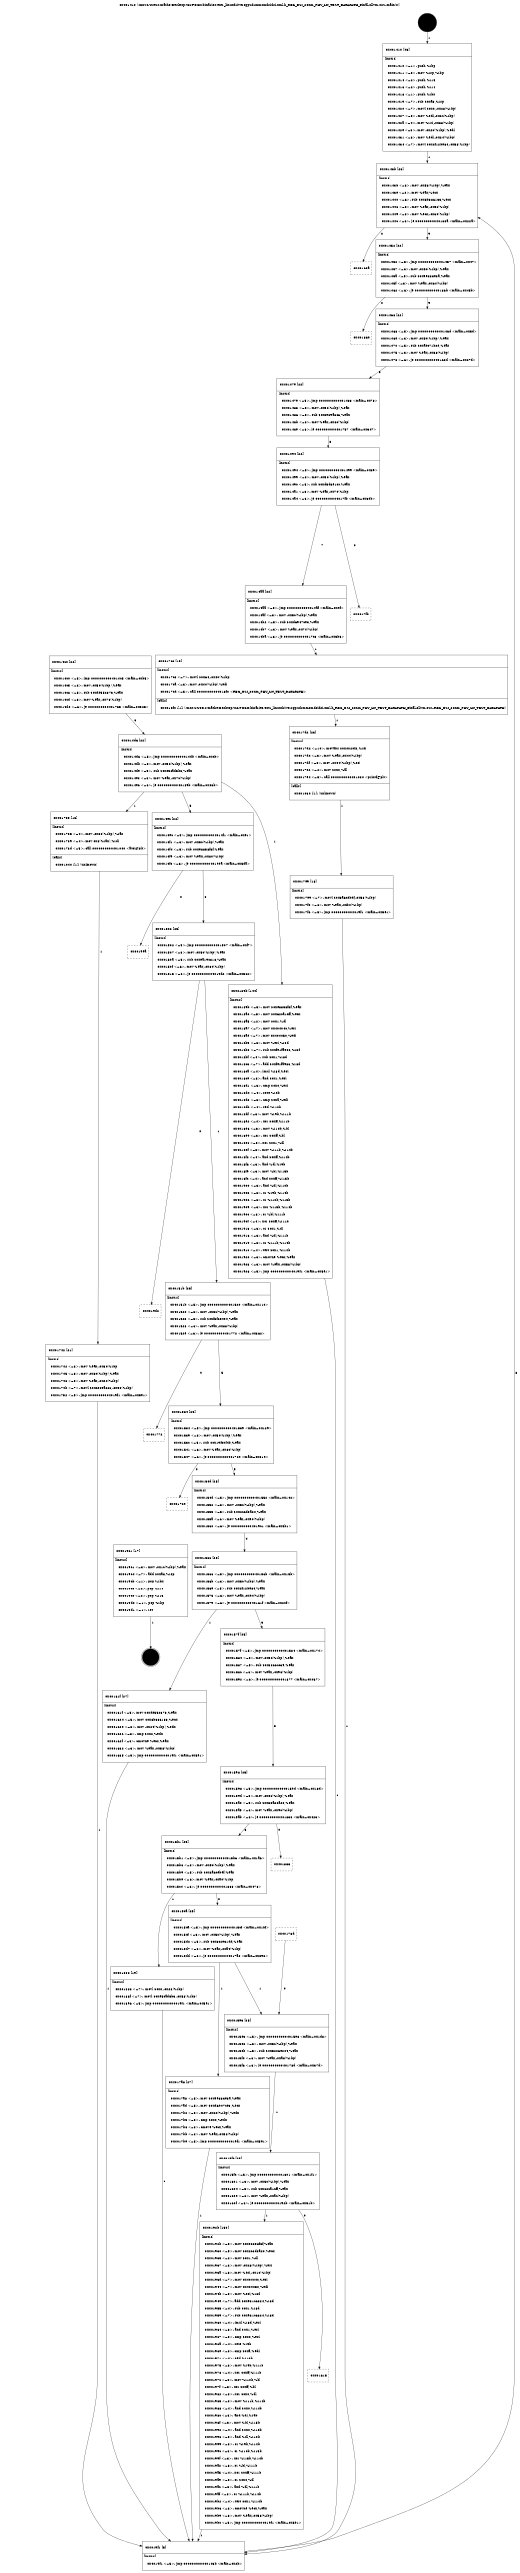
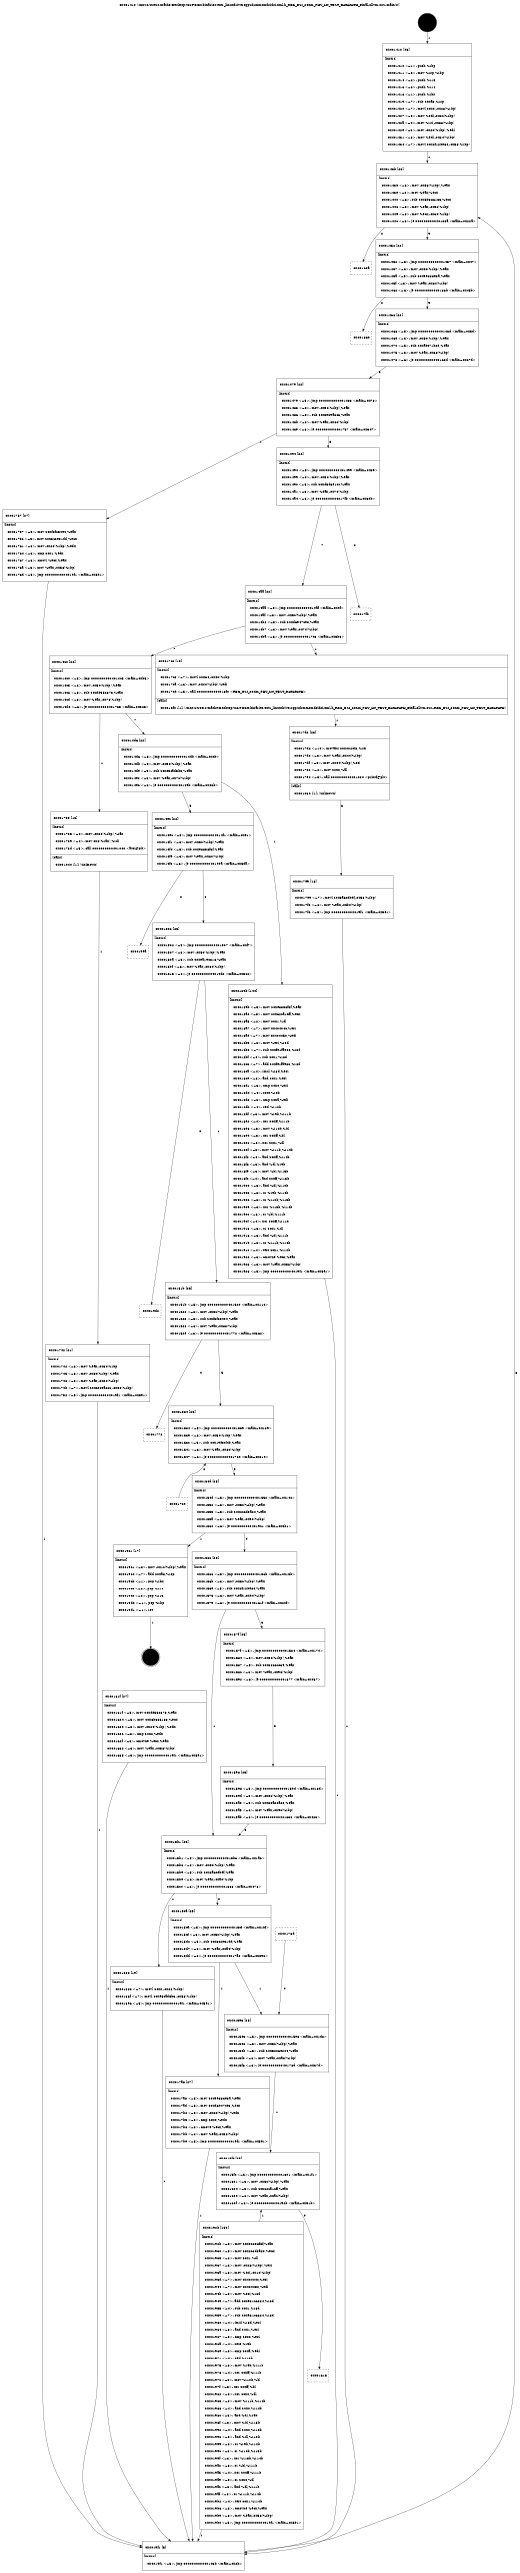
node "0x401757 [27]": added
edge "0x4014aa [22]" -> "0x4014c0 [22]": added, label "7"
edge "0x4014c0 [22]" -> "0x4014d6 [22]": label " 6" -> " 7"
edge "0x4014d6 [22]" -> "0x401735 [13]": now "0x4014c0 [22]" -> "0x401735 [13]"
edge "0x4017d2 [23]" -> "0x4017e9 [18]": label " 1" -> " 6"
edge "0x401534 [25]" -> "0x401729": reversed
edge "0x40154d [25]" -> "0x4019c1 [17]": added, label "1"
edge "0x401566 [25]" -> "0x40161f [27]": now "0x401566 [25]" -> "0x4015b1 [25]"
node "0x401833": removed
edge "0x4015fc [25]" -> "0x40192b [150]": reversed
